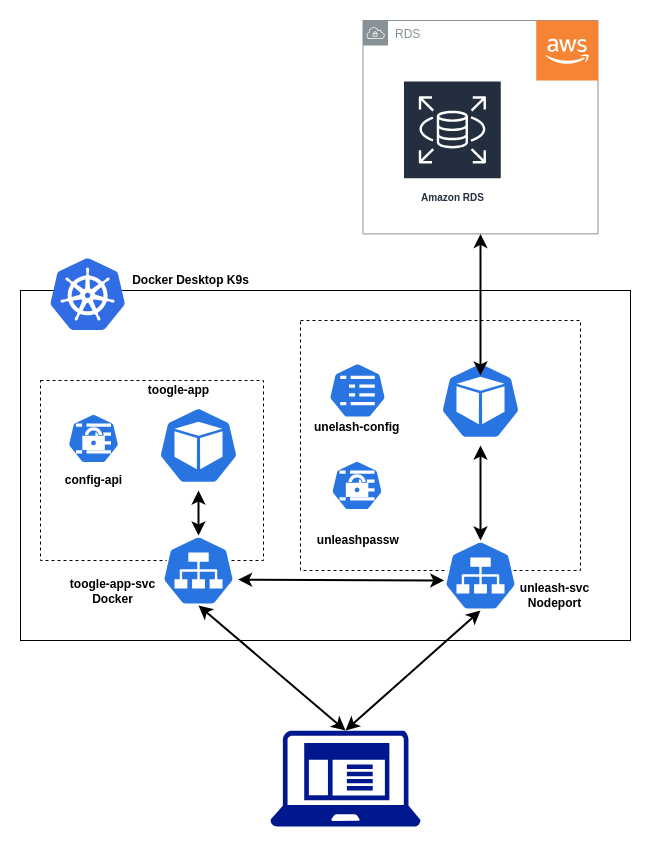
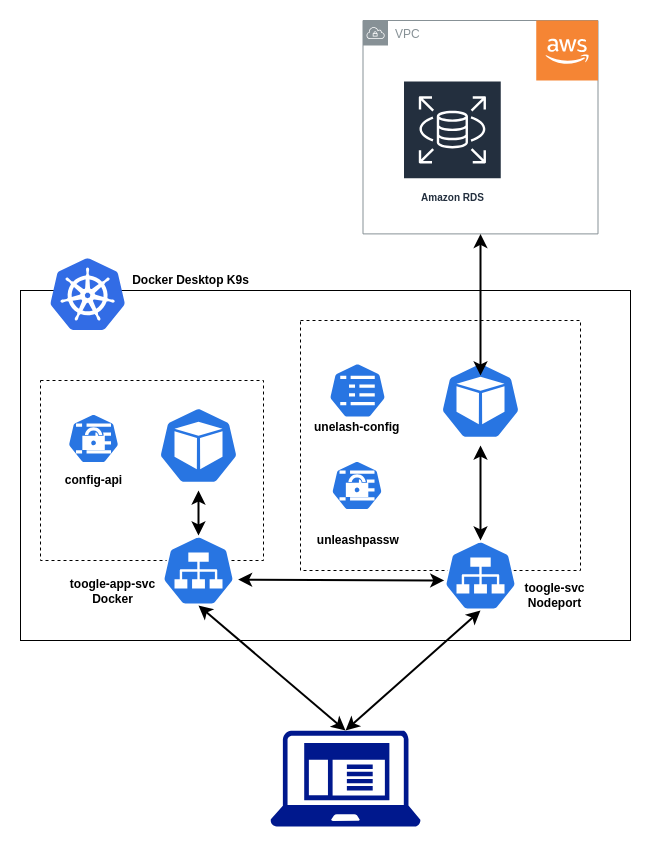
node "RDS": label "RDS" -> "VPC"
node "toogle-app": removed
node "unleash-svc Nodeport": label "unleash-svc Nodeport" -> "toogle-svc Nodeport"
